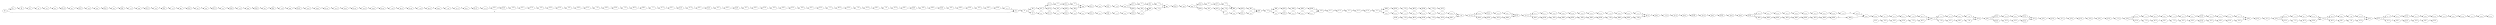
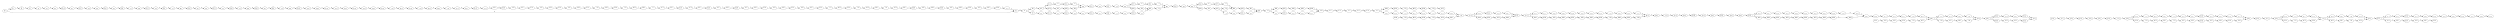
node "S315": removed
